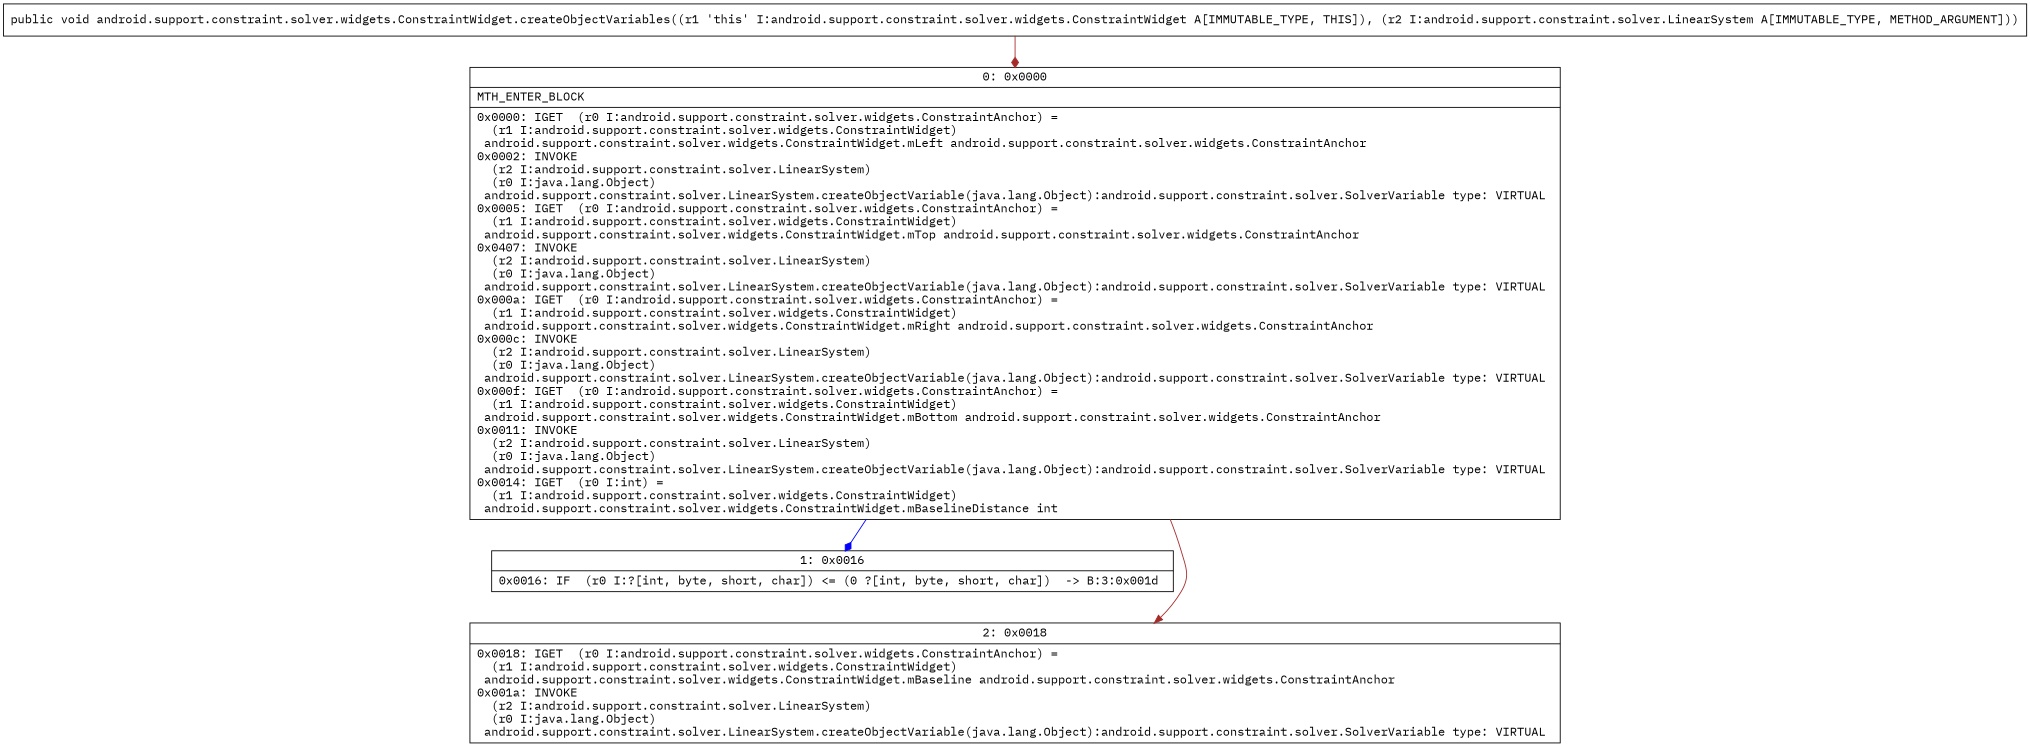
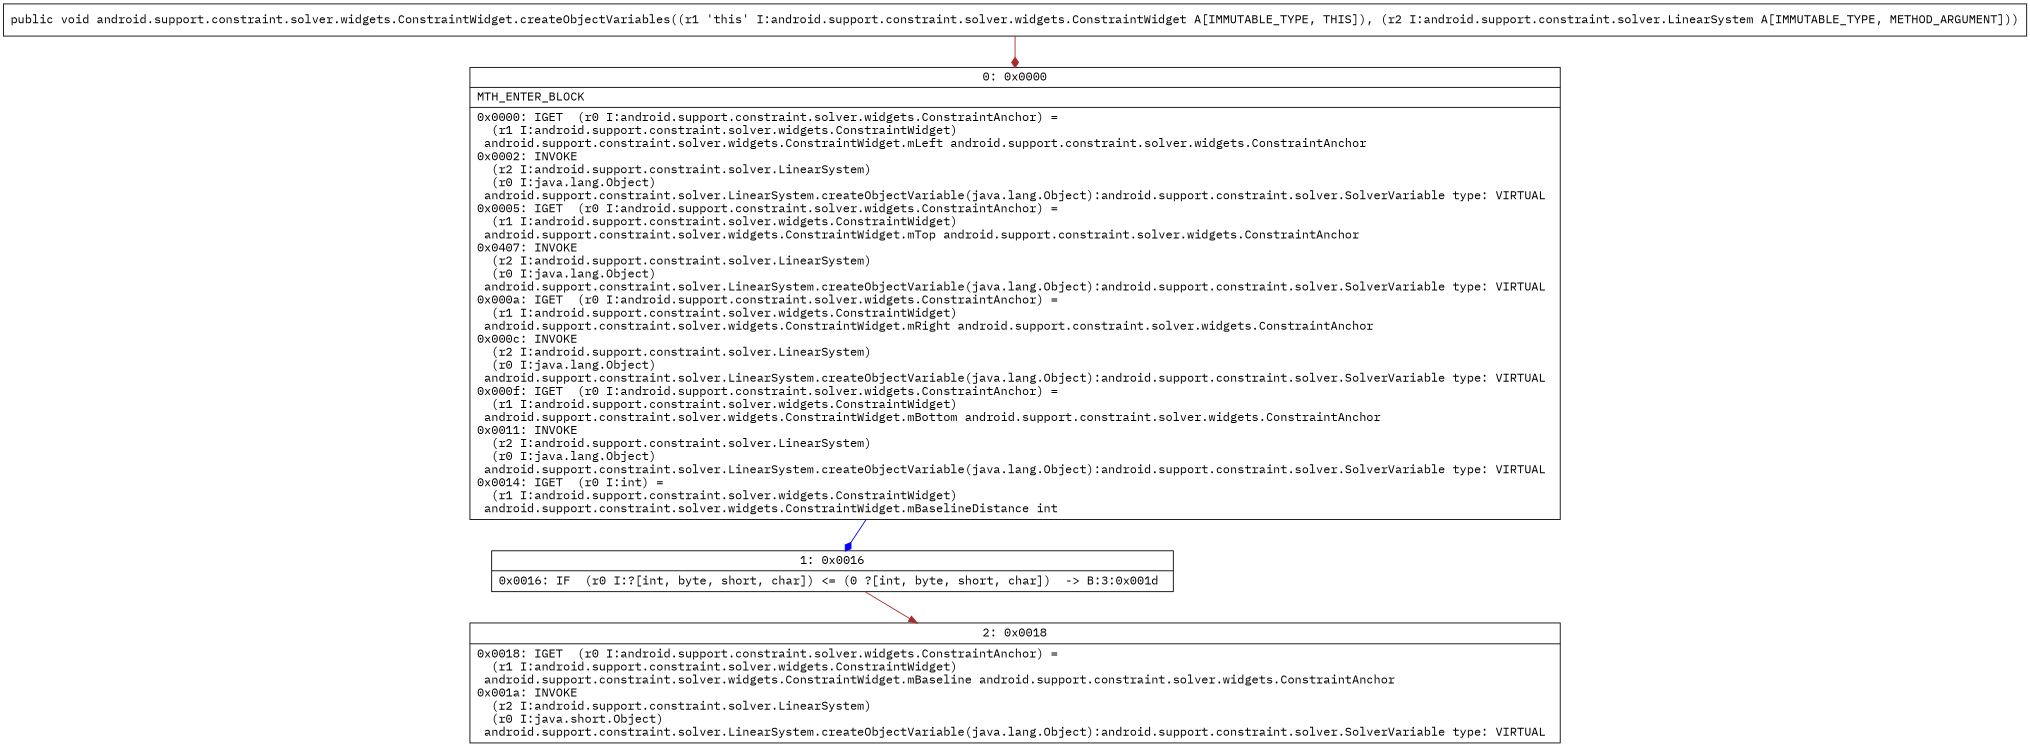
edge "0: 0x0000" -> "2: 0x0018": now "1: 0x0016" -> "2: 0x0018"
node "2: 0x0018": text "(r0 I:java.lang.Object)" -> "(r0 I:java.short.Object)"
